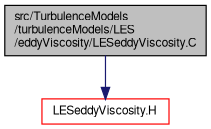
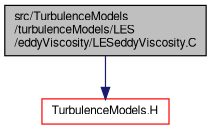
node "LESeddyViscosity.H": label "LESeddyViscosity.H" -> "TurbulenceModels.H"
